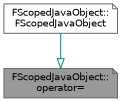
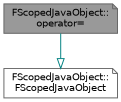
edge "FScopedJavaObject:: FScopedJavaObject" -> "FScopedJavaObject:: operator=": reversed
